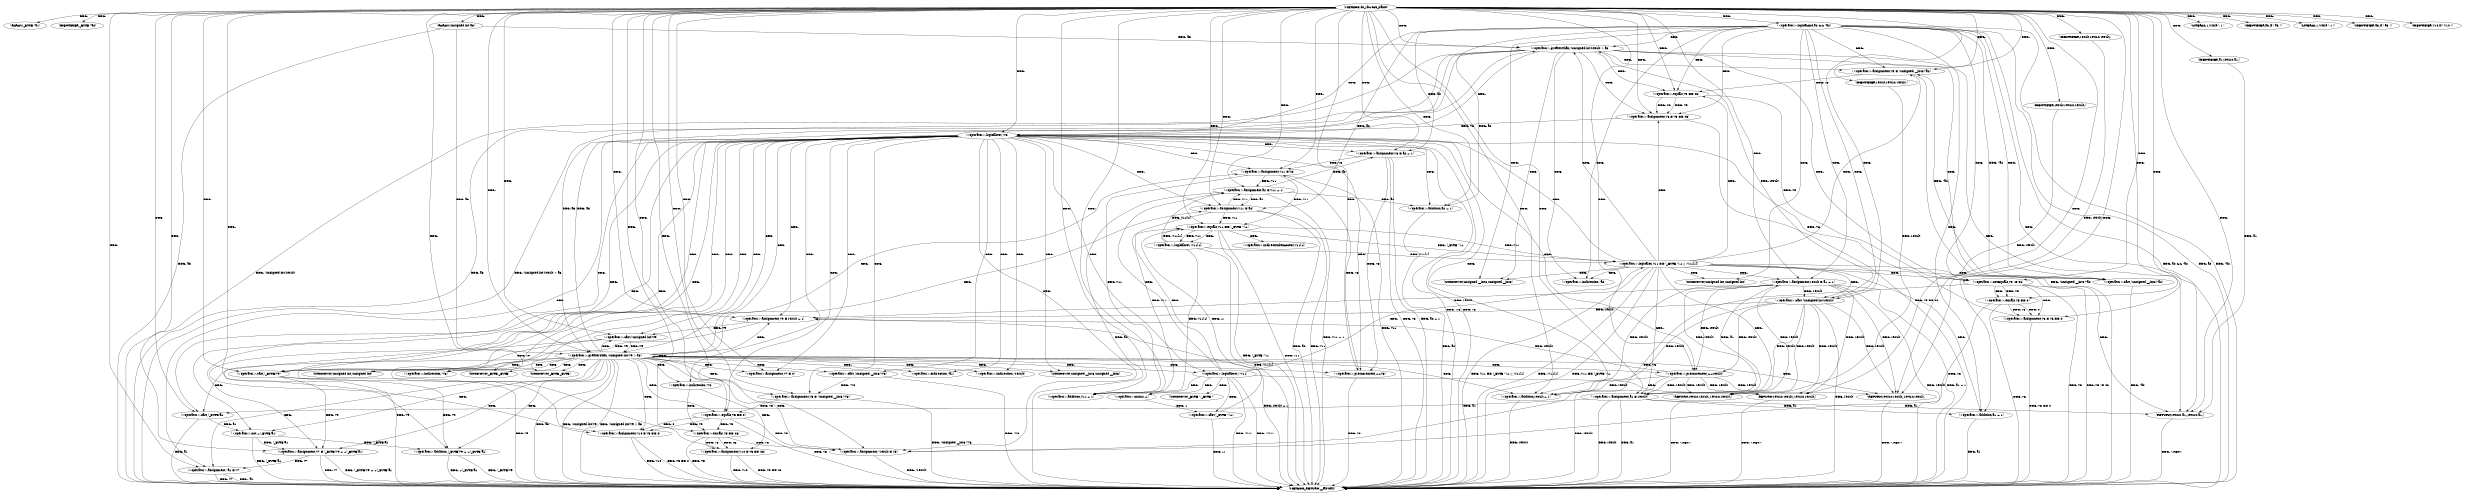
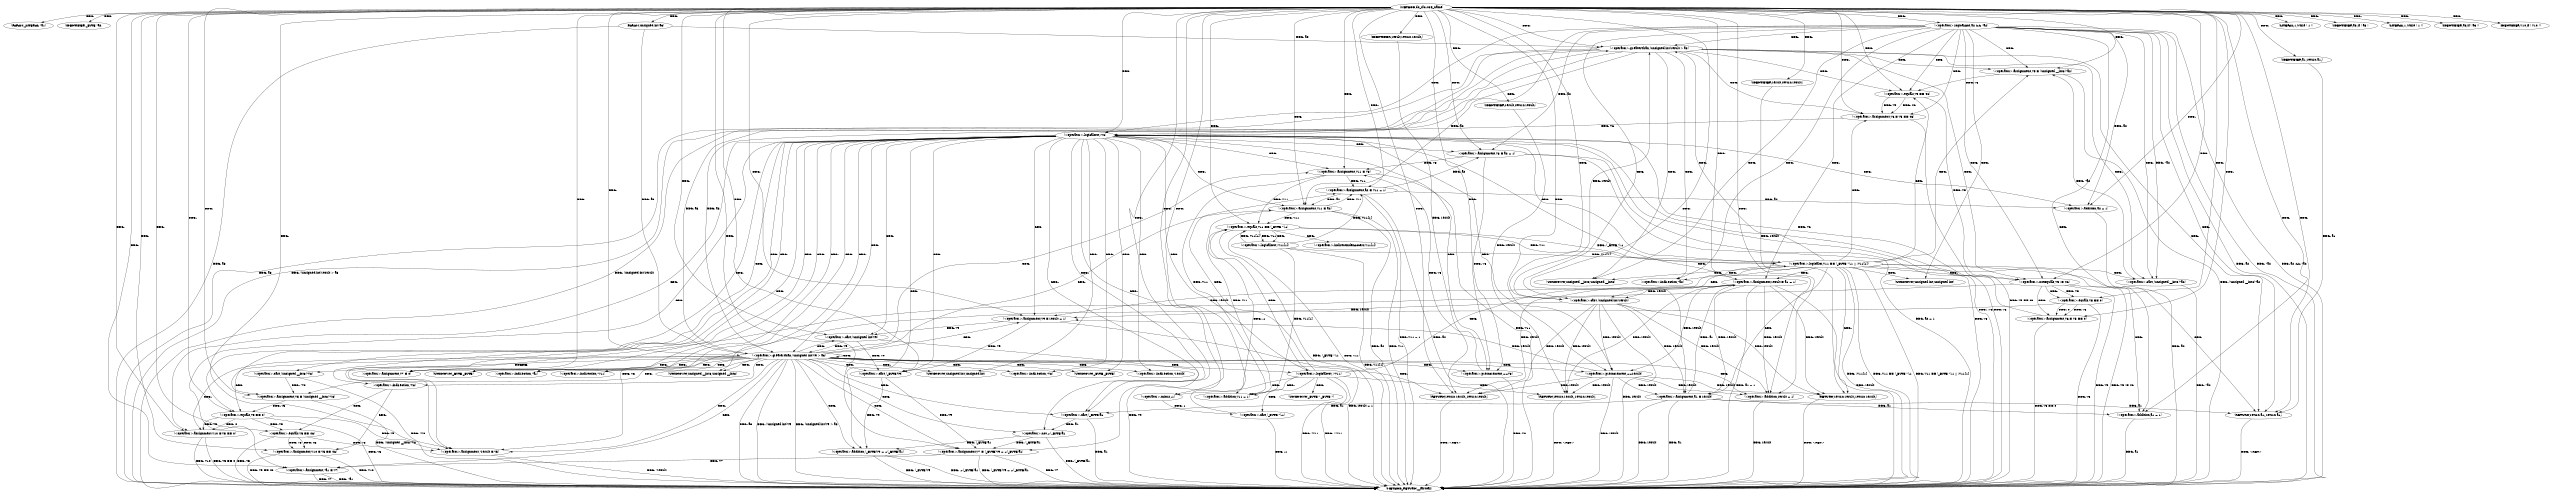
node "(PARAM,_BYTE *a1)": label "(PARAM,_BYTE *a1)" -> "(PARAM,_LITERAL *a1)"
node "(<operator>.indirection,*v11)": added
edge "(<operator>.cast,(_BYTE)v9)" -> "(METHOD_RETURN,__fastcall)": removed, label "DDG: v9"
